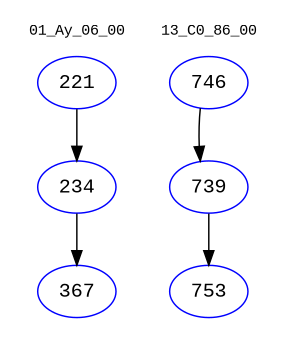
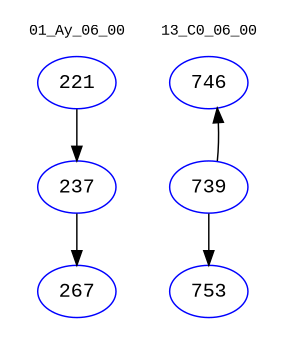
cluster "13_C0_86_00": label "13_C0_86_00" -> "13_C0_06_00"
edge "746" -> "739": reversed
node "234": label "234" -> "237"
node "367": label "367" -> "267"
